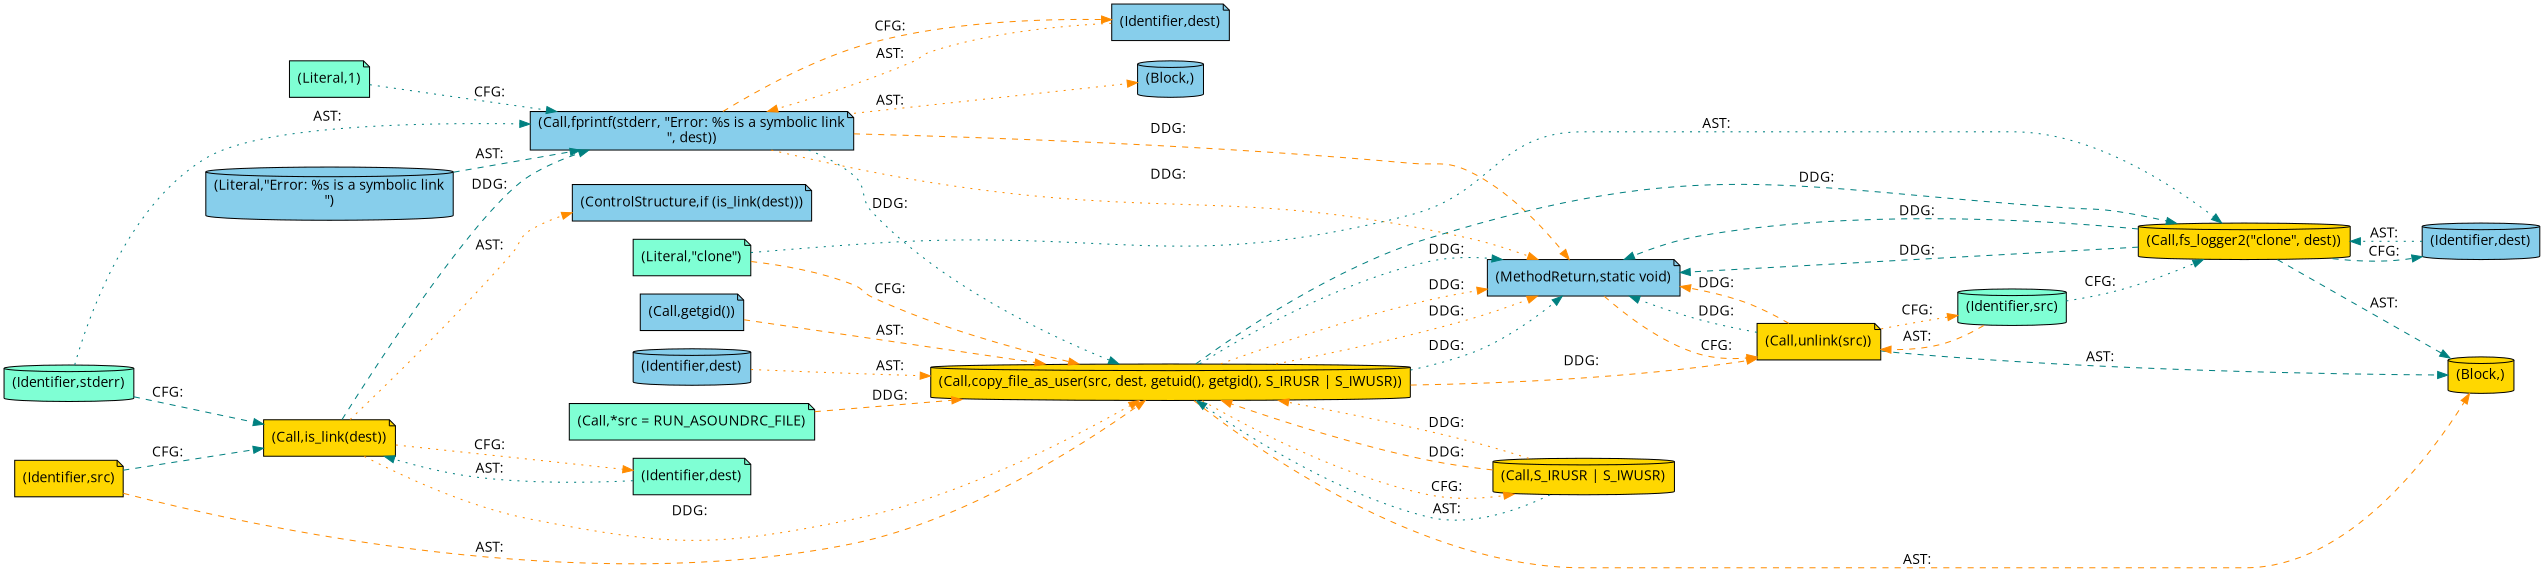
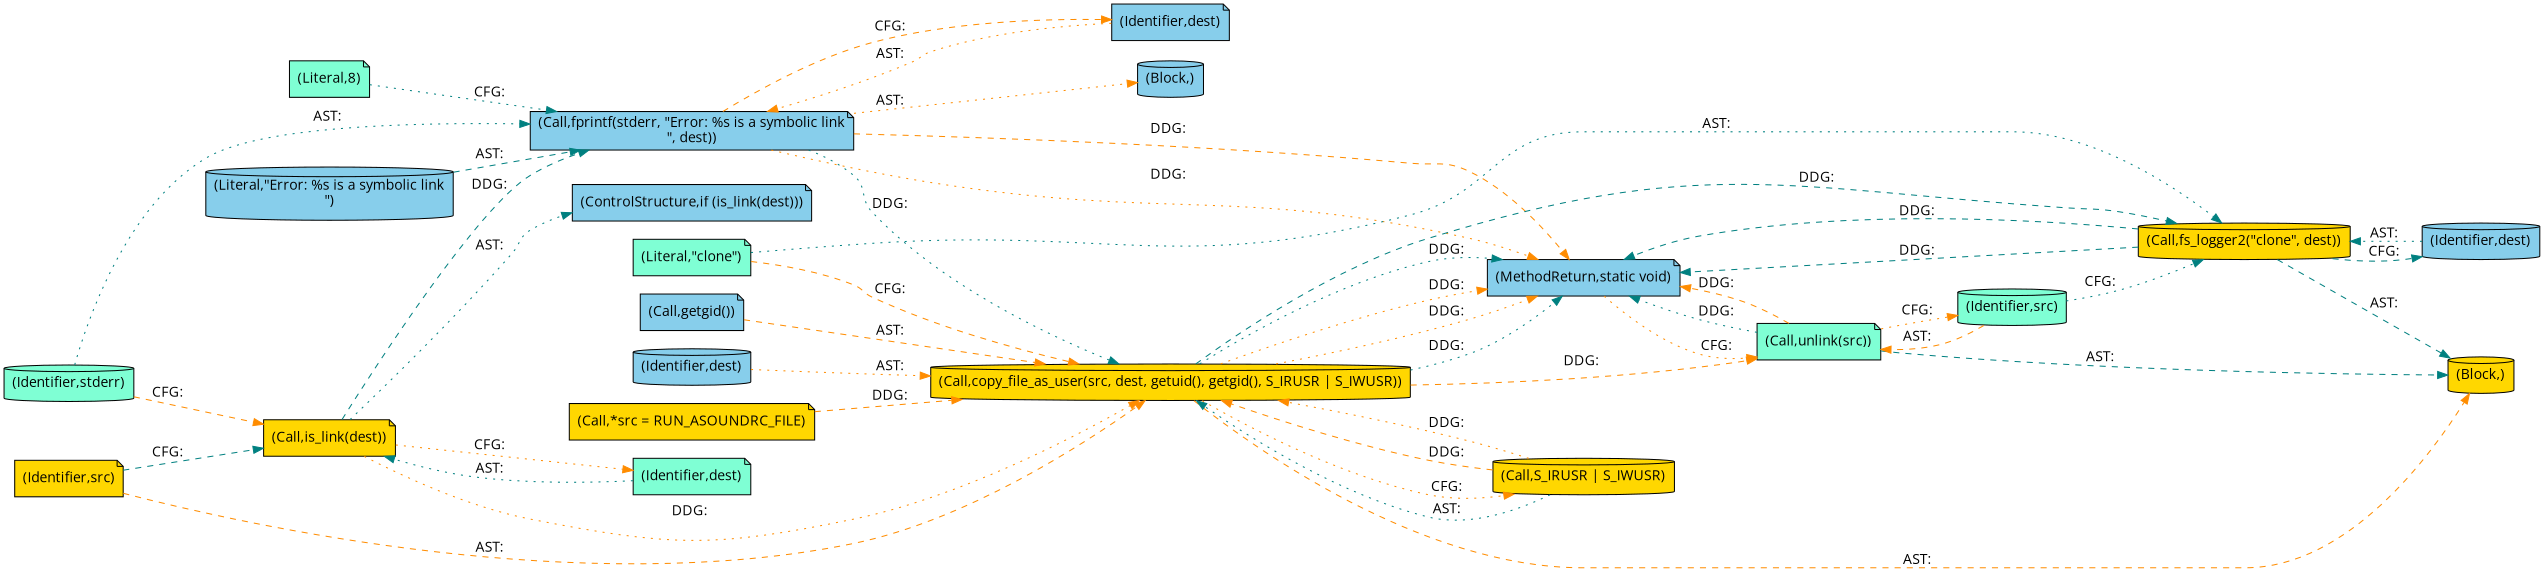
node "(Literal,1)": label "(Literal,1)" -> "(Literal,8)"
edge "(Call,is_link(dest))" -> "(ControlStructure,if (is_link(dest)))": color darkorange -> teal
edge "(MethodReturn,static void)" -> "(Call,unlink(src))": style dashed -> dotted
node "(Call,unlink(src))": fillcolor gold -> aquamarine
edge "(Identifier,stderr)" -> "(Call,is_link(dest))": color teal -> darkorange
node "(Call,*src = RUN_ASOUNDRC_FILE)": fillcolor aquamarine -> gold
